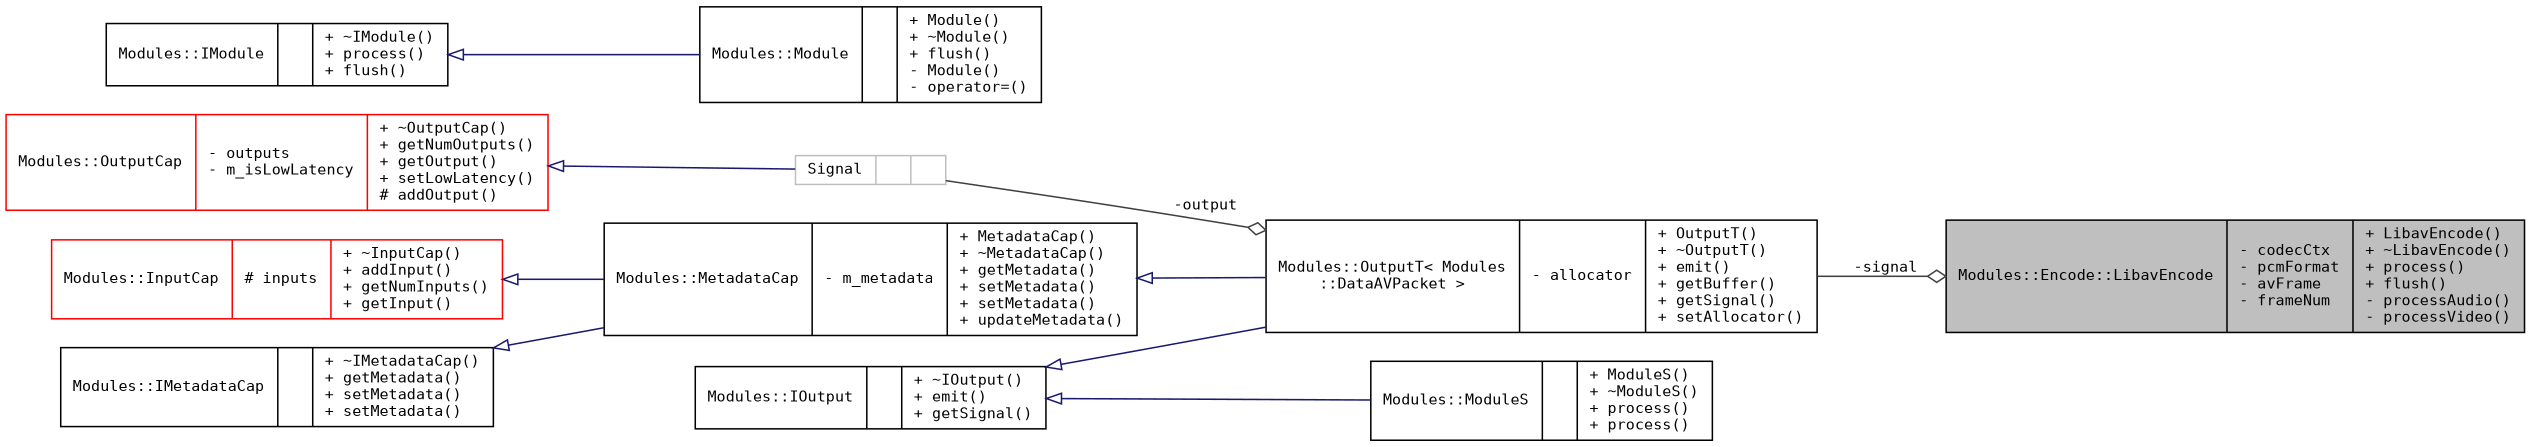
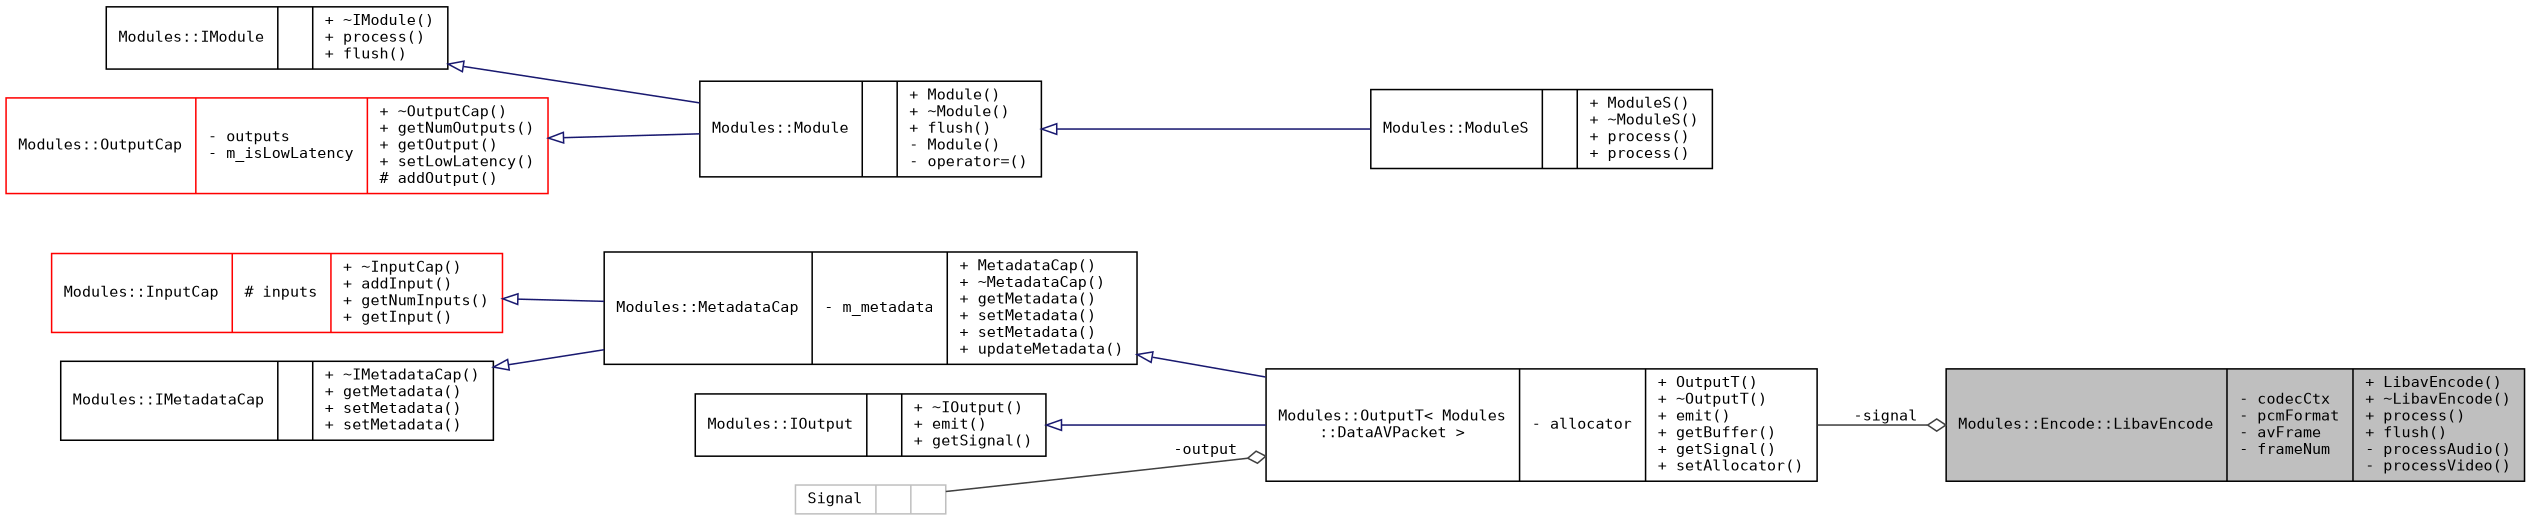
edge "Signal" -> "Modules::OutputCap": now "Modules::Module" -> "Modules::OutputCap"
edge "Modules::ModuleS" -> "Modules::IOutput": now "Modules::ModuleS" -> "Modules::Module"
